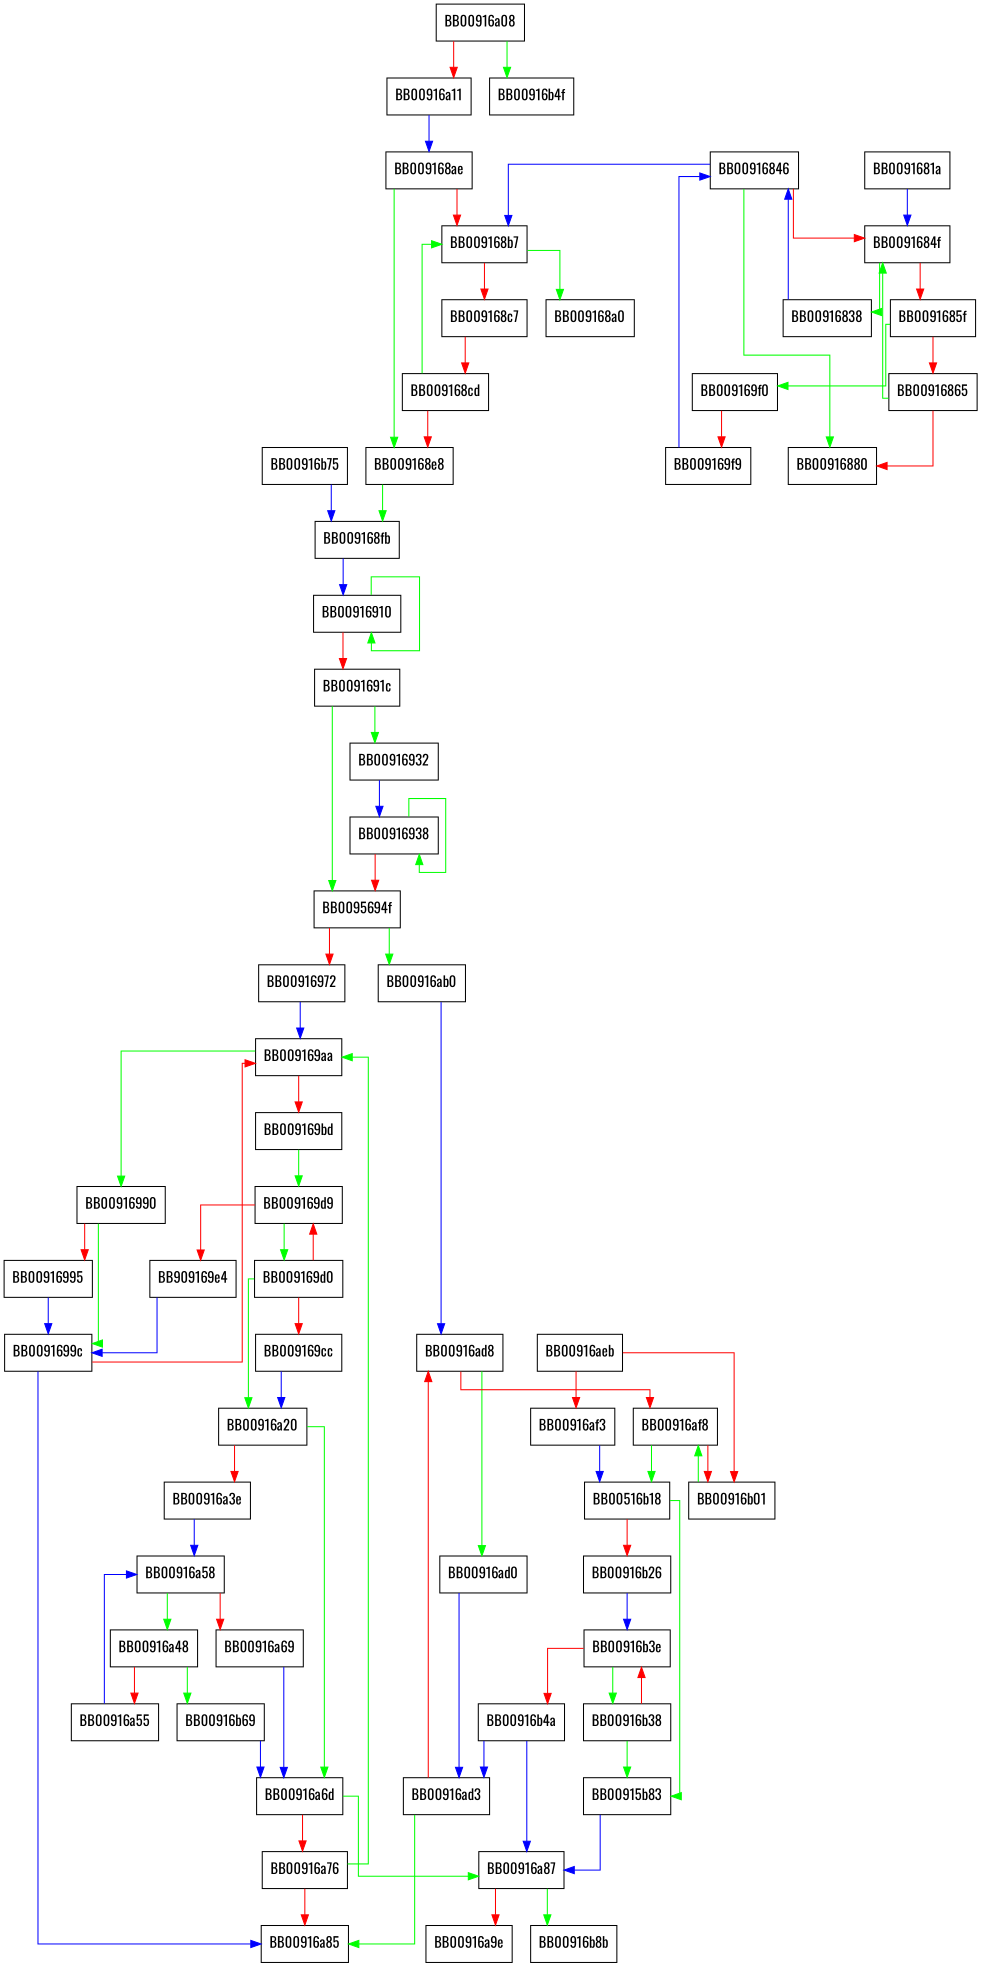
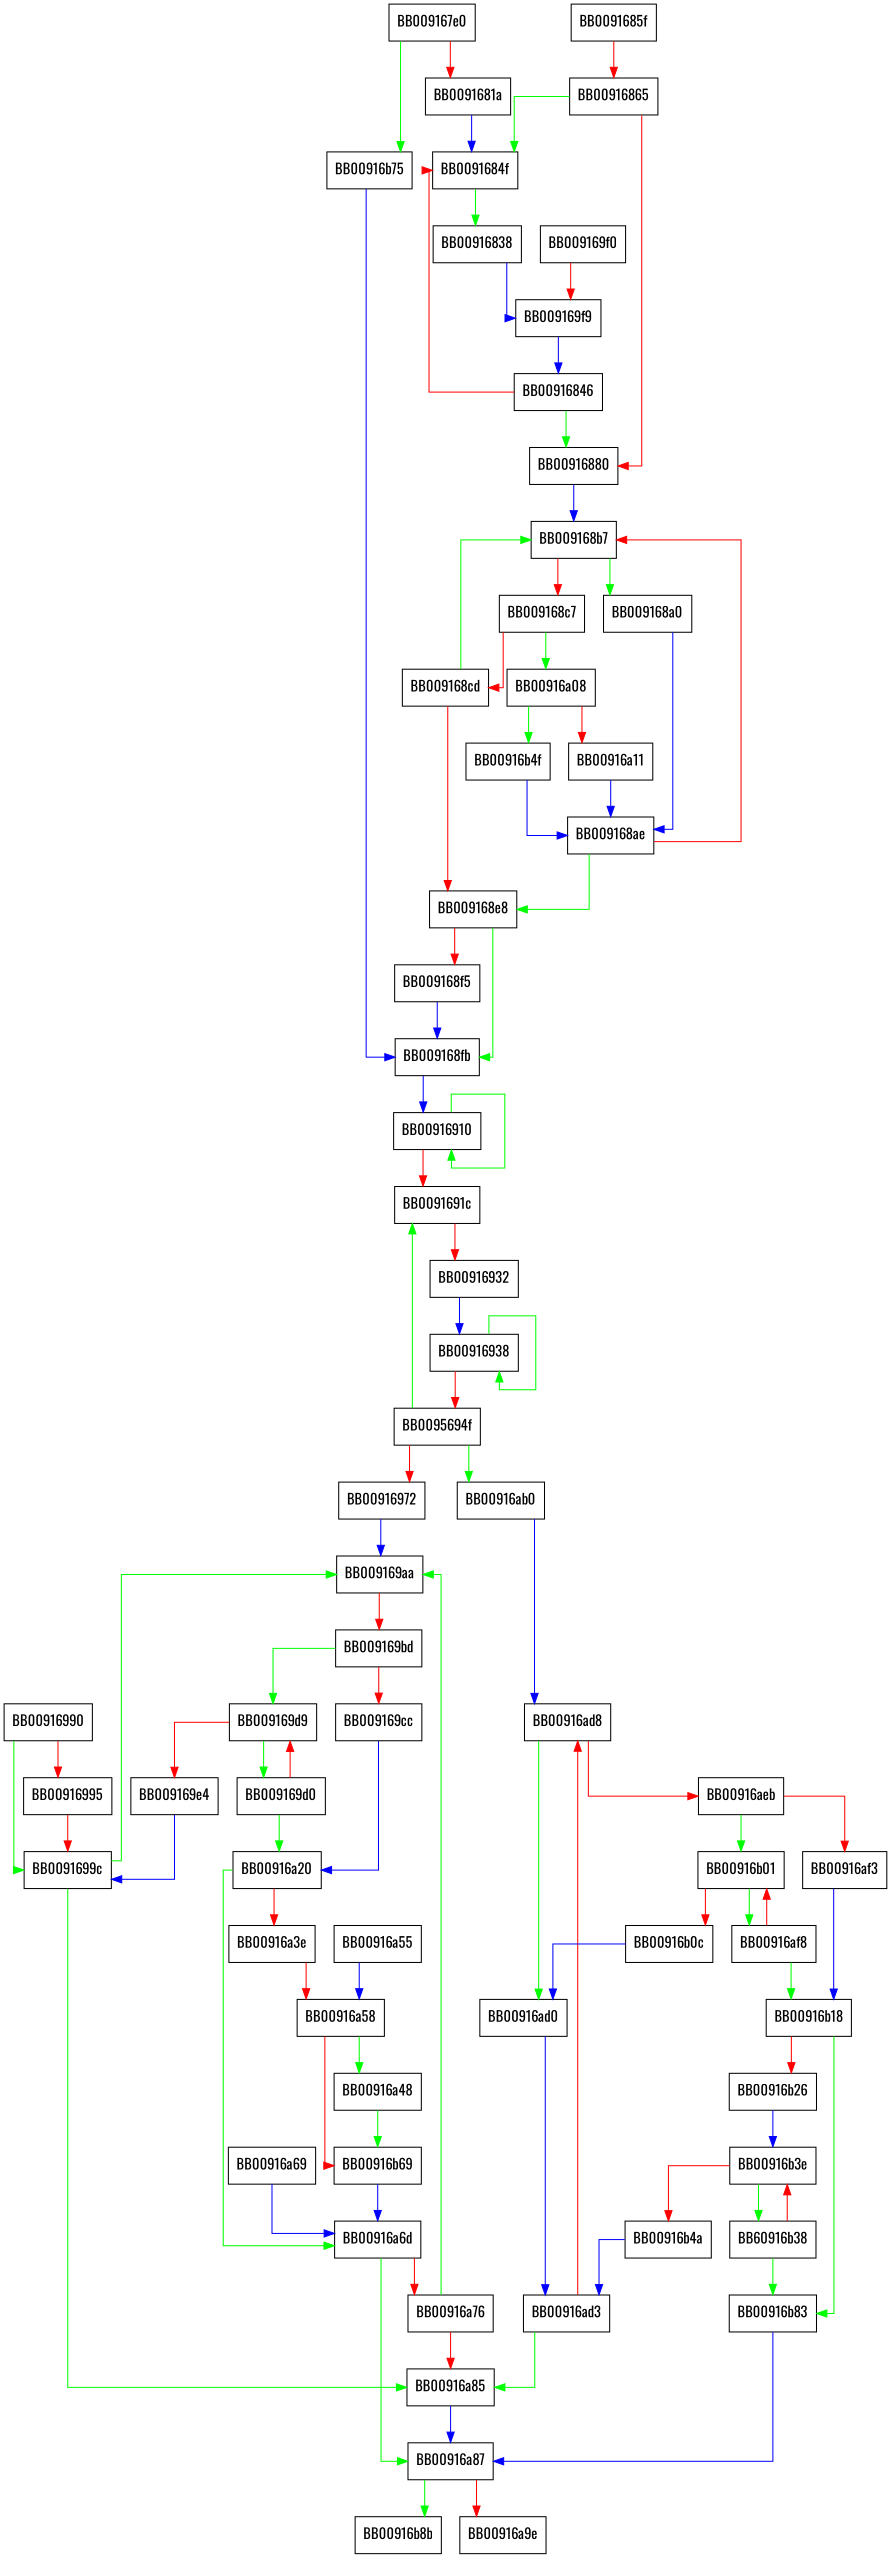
node "BB009167e0": added
edge "BB00916846" -> "BB009168b7": now "BB00916880" -> "BB009168b7"
edge "BB00916838" -> "BB00916846": now "BB00916838" -> "BB009169f9"
edge "BB0091684f" -> "BB0091685f": removed
edge "BB0091685f" -> "BB009169f0": removed
edge "BB009168c7" -> "BB00916a08": added
edge "BB0091691c" -> "BB00916932": color green -> red
edge "BB009168a0" -> "BB009168ae": added
edge "BB0091691c" -> "BB0095694f": reversed
edge "BB00916b4f" -> "BB009168ae": added
node "BB009168f5": added
edge "BB009169aa" -> "BB00916990": removed
node "BB909169e4": label "BB909169e4" -> "BB009169e4"
edge "BB0091699c" -> "BB009169aa": color red -> green
edge "BB00916995" -> "BB0091699c": color blue -> red
edge "BB009169d0" -> "BB009169cc": now "BB009169bd" -> "BB009169cc"
edge "BB00916aeb" -> "BB00916b01": color red -> green
edge "BB00916ad8" -> "BB00916af8": now "BB00916ad8" -> "BB00916aeb"
node "BB00516b18": label "BB00516b18" -> "BB00916b18"
edge "BB00916a3e" -> "BB00916a58": color blue -> red
edge "BB00916a58" -> "BB00916a69": now "BB00916a58" -> "BB00916b69"
edge "BB00916a48" -> "BB00916a55": removed
node "BB00916b38": label "BB00916b38" -> "BB60916b38"
edge "BB0091699c" -> "BB00916a85": color blue -> green
edge "BB00916b4a" -> "BB00916a87": now "BB00916a85" -> "BB00916a87"
node "BB00915b83": label "BB00915b83" -> "BB00916b83"
node "BB00916b0c": added
